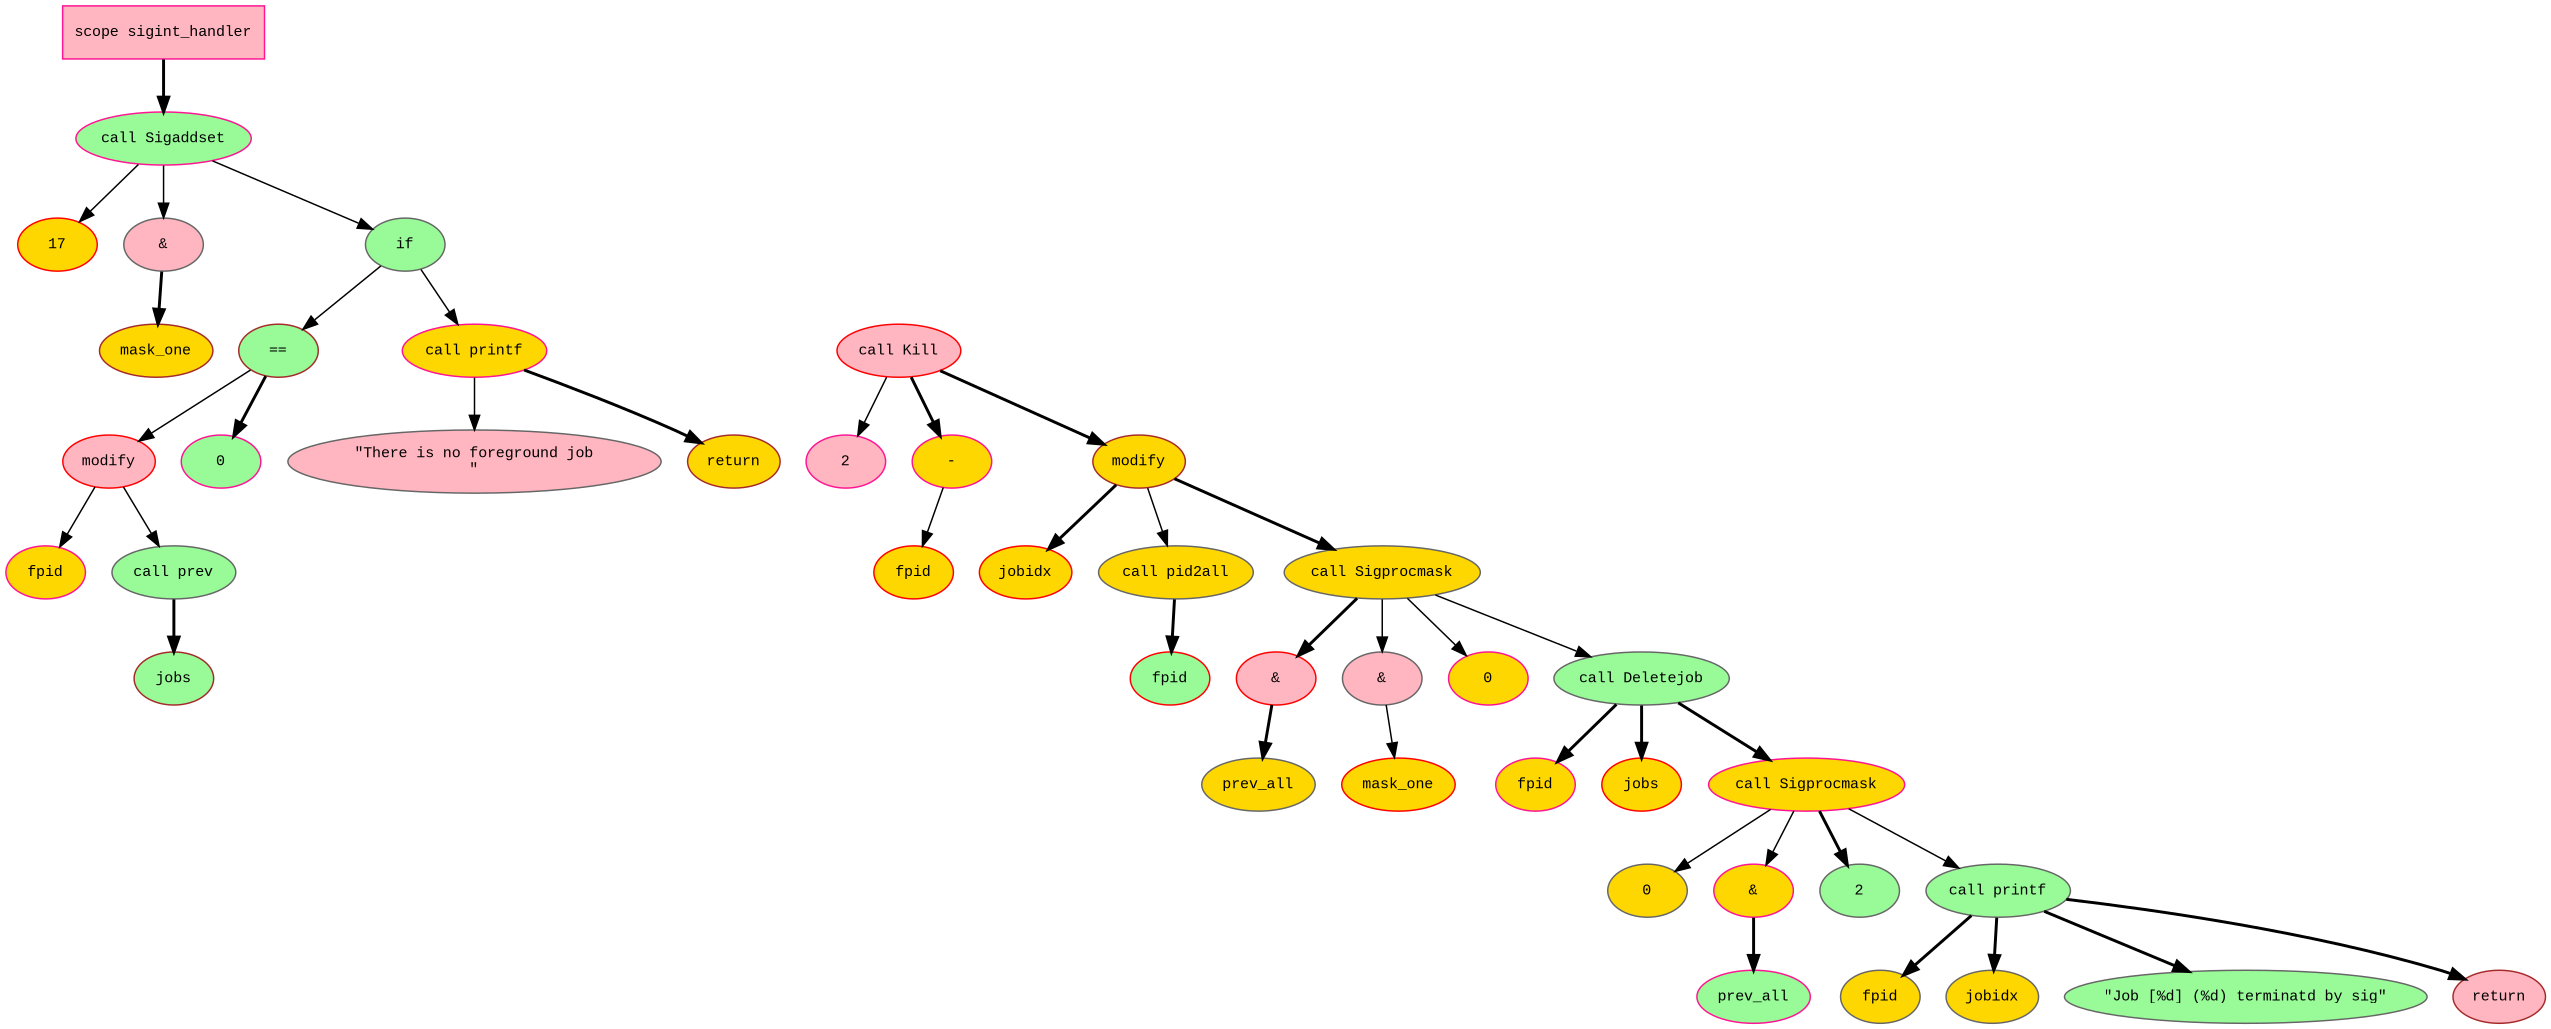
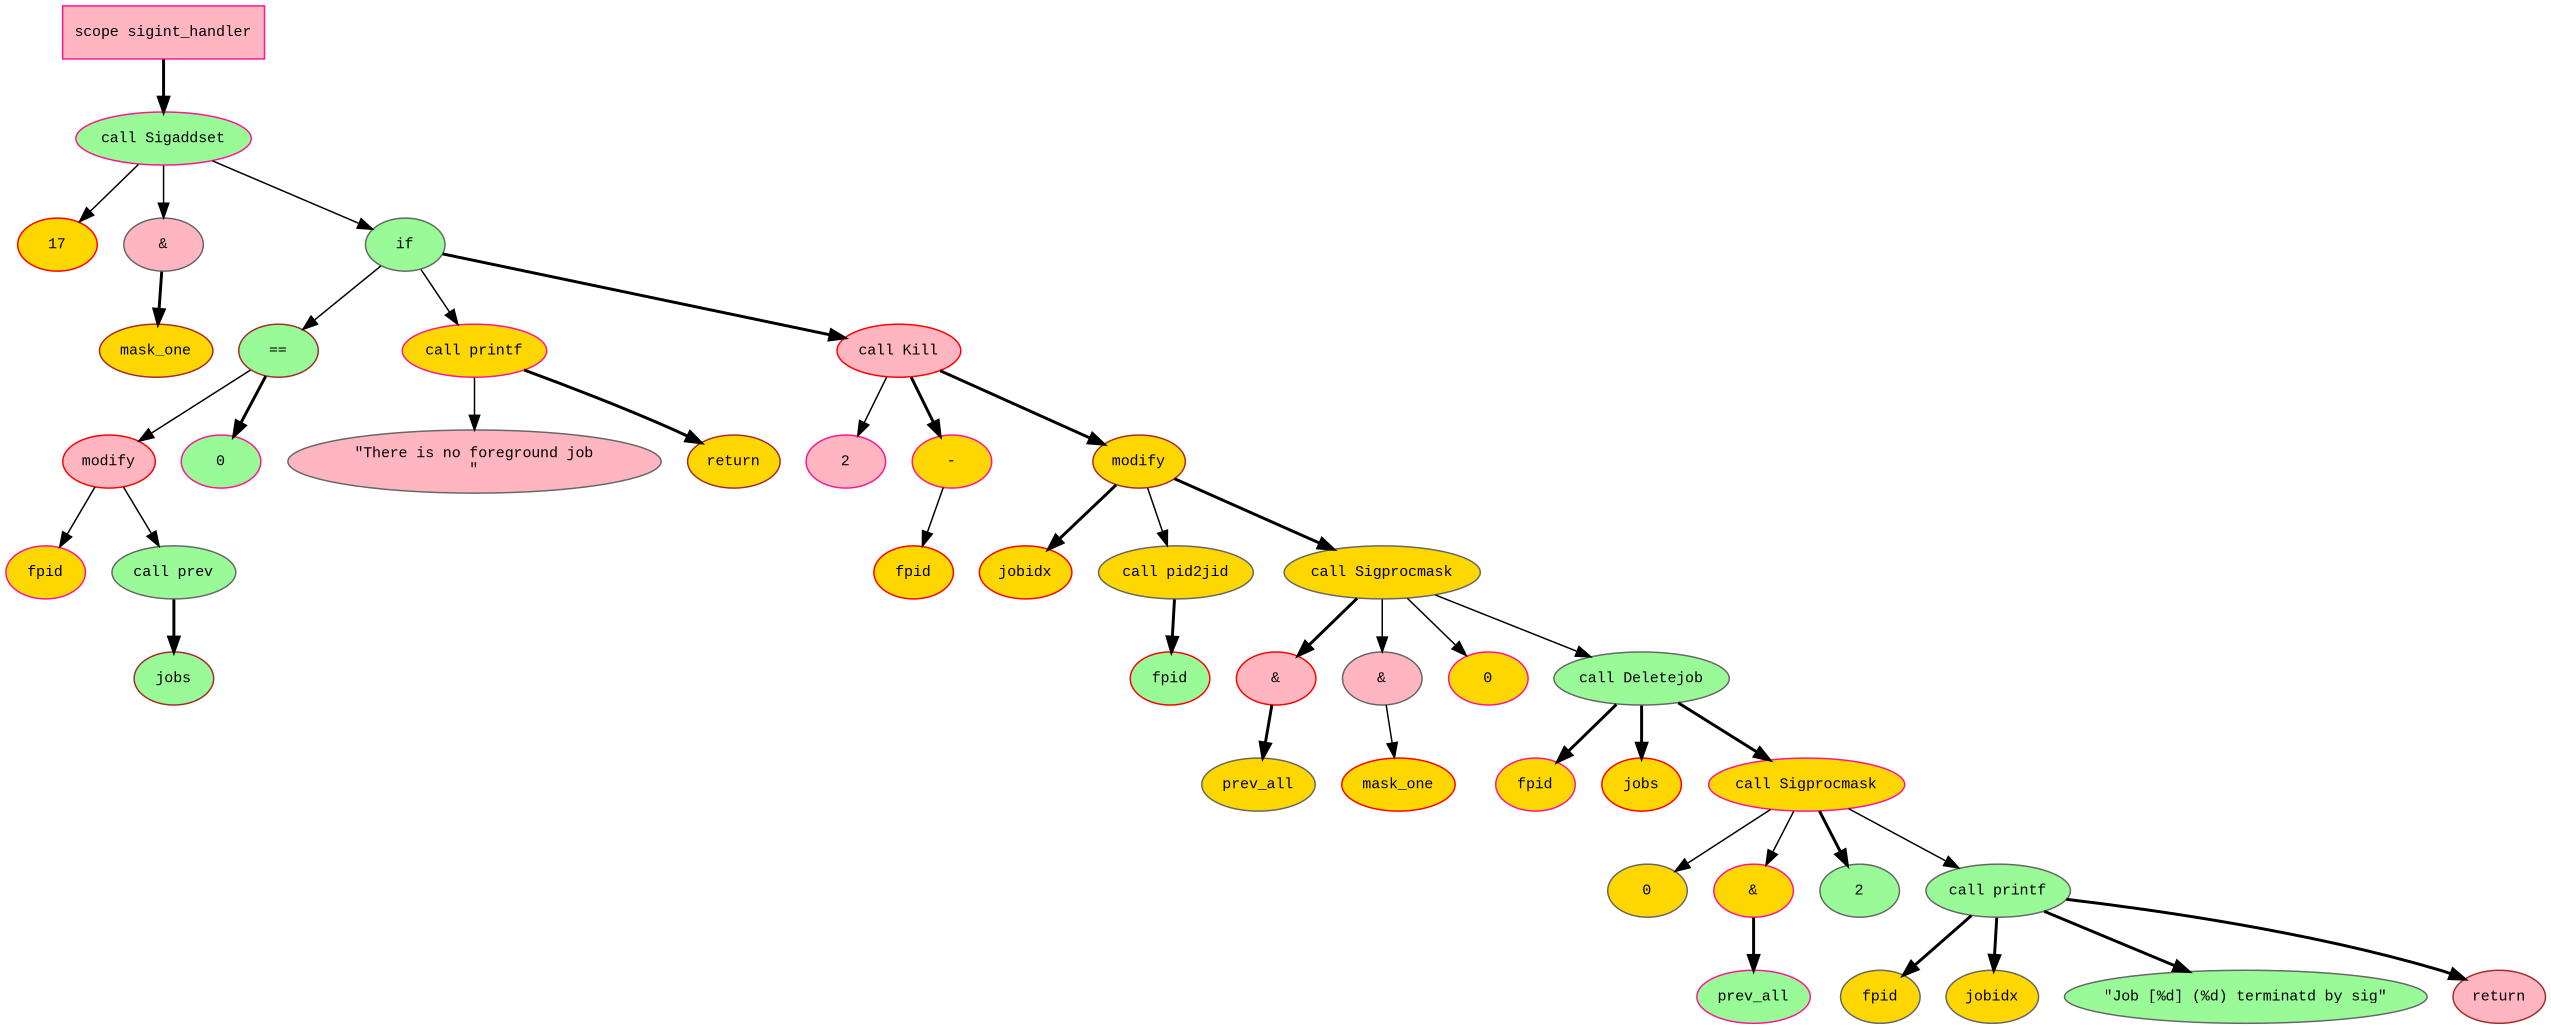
edge "if" -> "call Kill": added
node "call pid2all": label "call pid2all" -> "call pid2jid"
